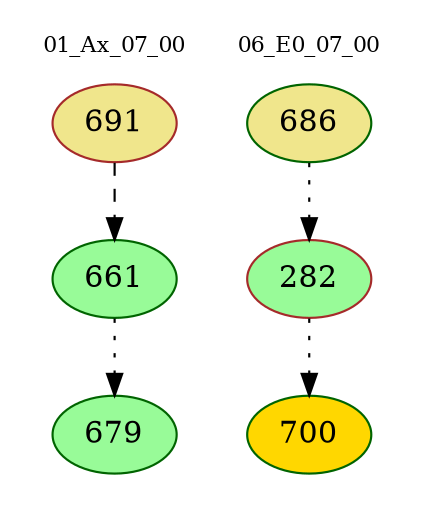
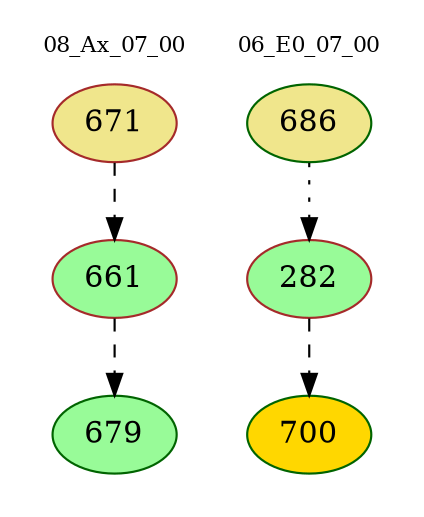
cluster "01_Ax_07_00": label "01_Ax_07_00" -> "08_Ax_07_00"
node "691": label "691" -> "671"
node "661": color darkgreen -> brown
edge "661" -> "679": style dotted -> dashed
edge "282" -> "700": style dotted -> dashed
